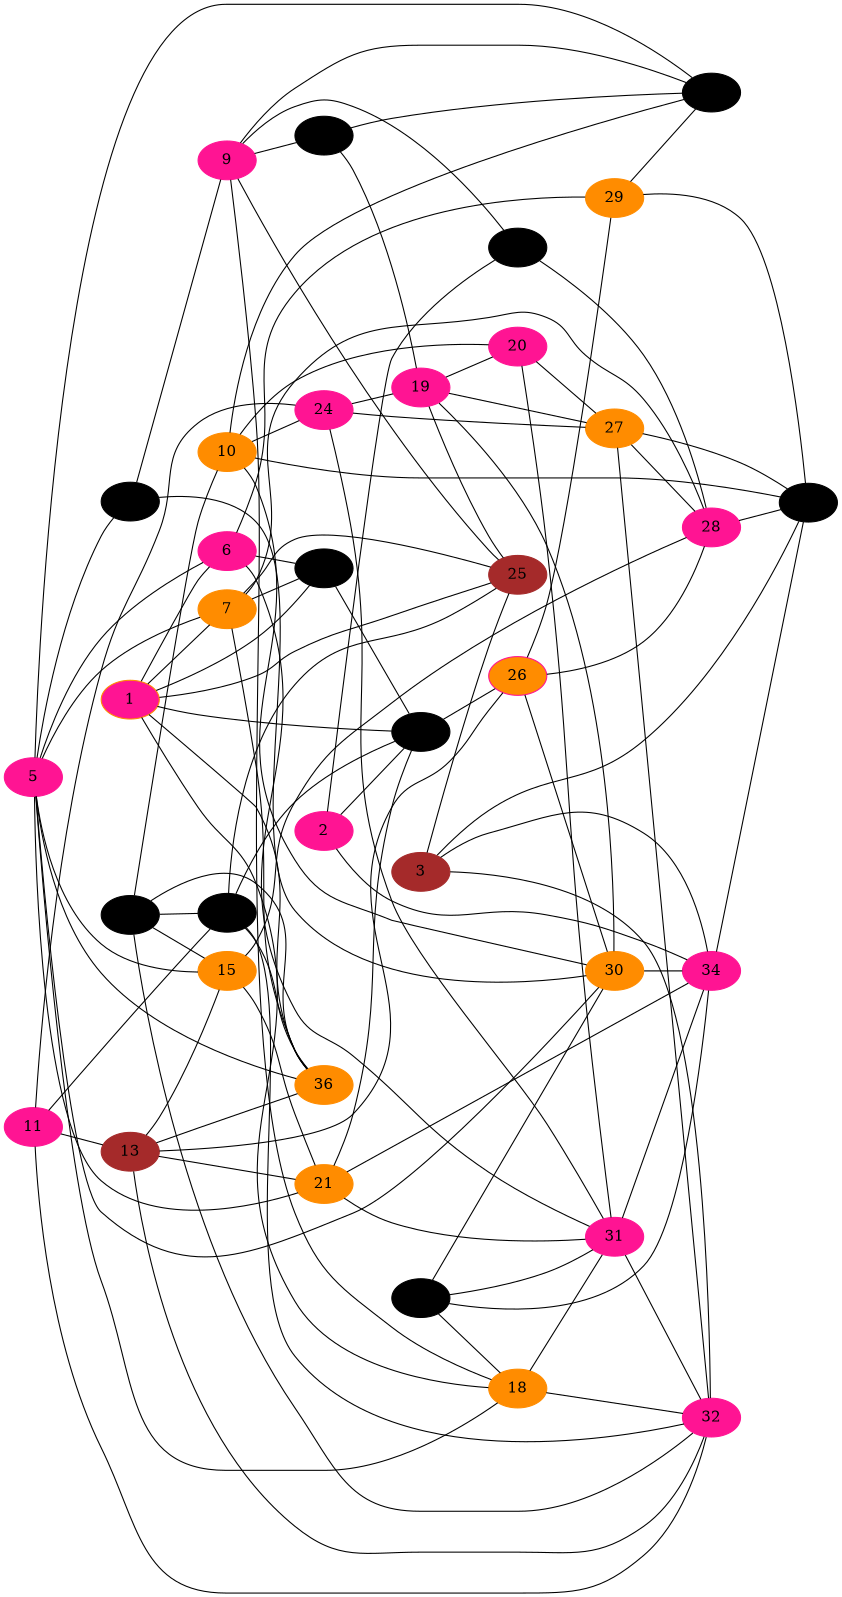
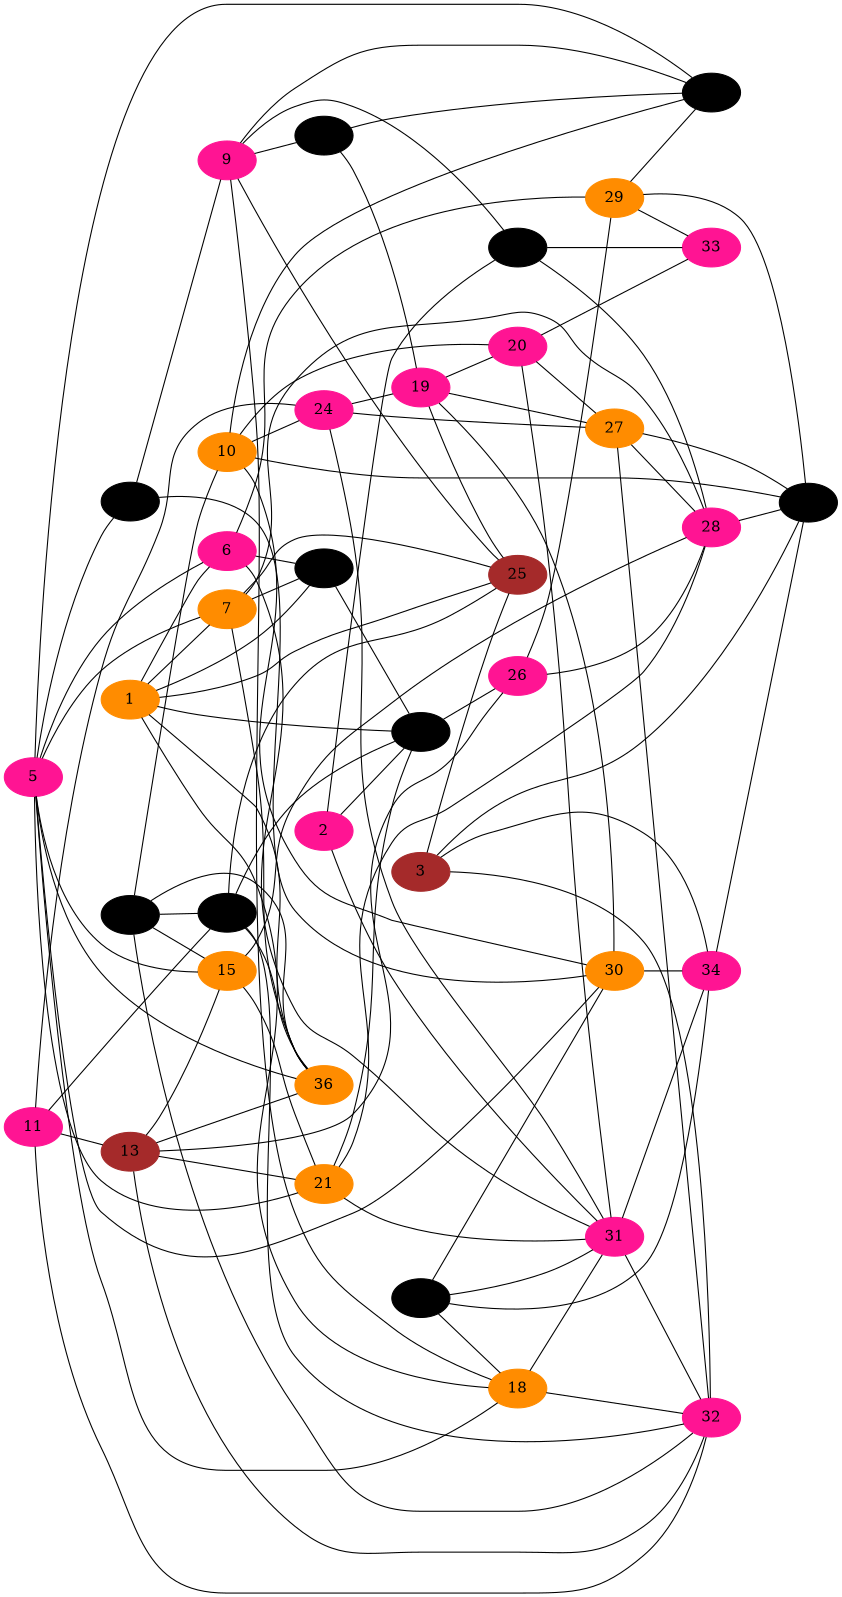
node "33": added
node "26": fillcolor darkorange -> deeppink
node "1": fillcolor deeppink -> darkorange
edge "26" -- "30": removed
edge "2" -- "34": now "2" -- "31"
edge "34" -- "21": now "28" -- "21"
